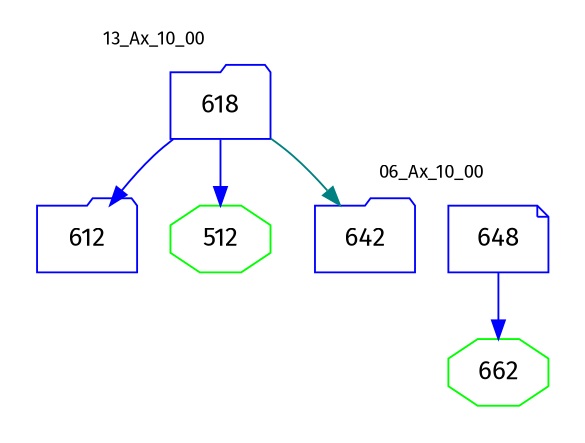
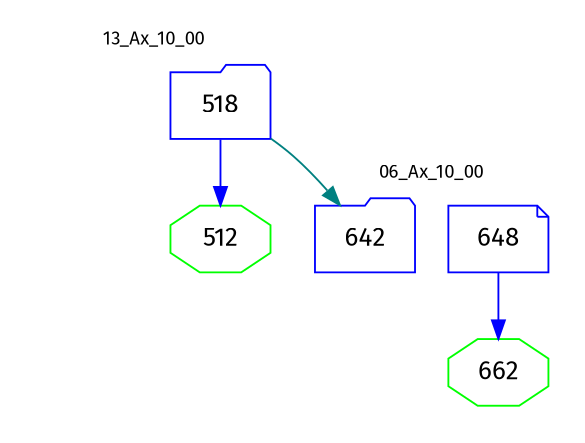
node "618": label "618" -> "518"
node "612": removed
